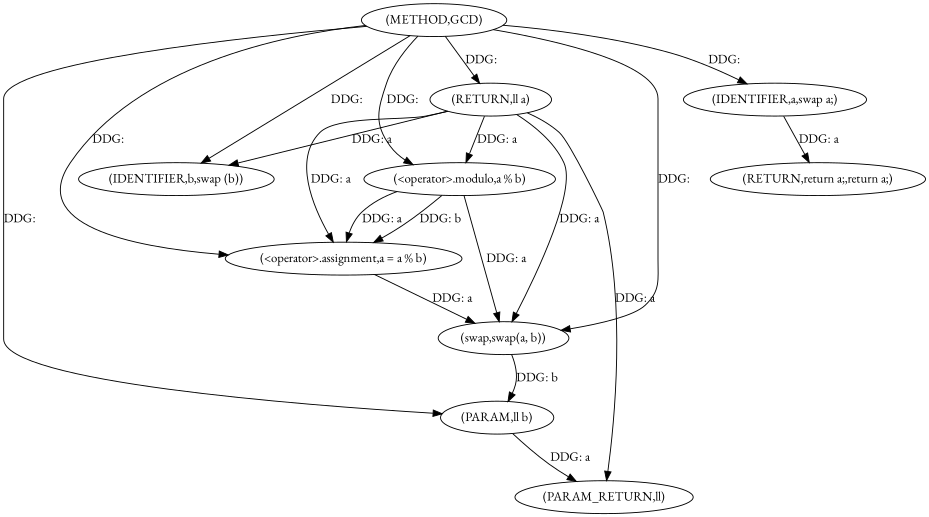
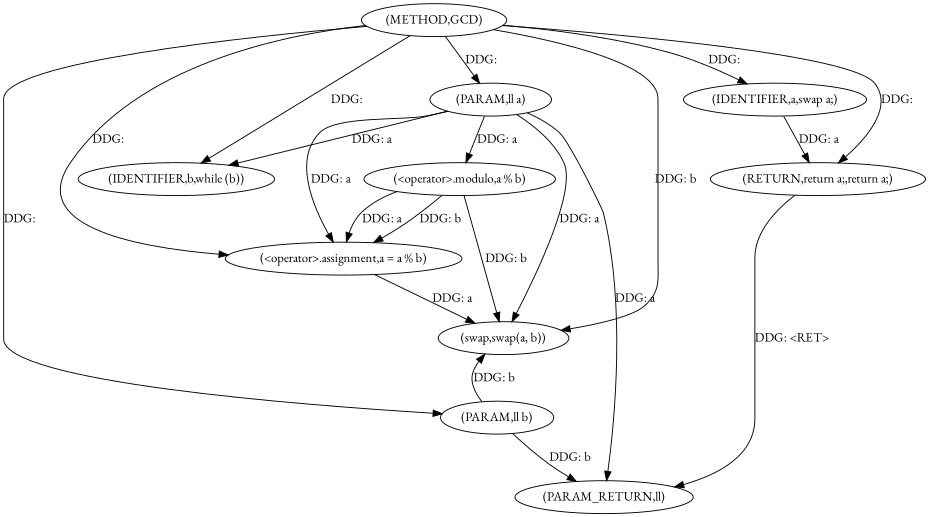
edge "(METHOD,GCD)" -> "(<operator>.modulo,a % b)": now "(METHOD,GCD)" -> "(RETURN,return a;,return a;)"
node "(RETURN,ll a)": label "(RETURN,ll a)" -> "(PARAM,ll a)"
node "(IDENTIFIER,b,swap (b))": label "(IDENTIFIER,b,swap (b))" -> "(IDENTIFIER,b,while (b))"
edge "(METHOD,GCD)" -> "(swap,swap(a, b))": label "DDG: " -> "DDG: b"
edge "(<operator>.modulo,a % b)" -> "(swap,swap(a, b))": label "DDG: a" -> "DDG: b"
edge "(RETURN,return a;,return a;)" -> "(PARAM_RETURN,ll)": added, label "DDG: <RET>"
edge "(swap,swap(a, b))" -> "(PARAM,ll b)": reversed
edge "(PARAM,ll b)" -> "(PARAM_RETURN,ll)": label "DDG: a" -> "DDG: b"
